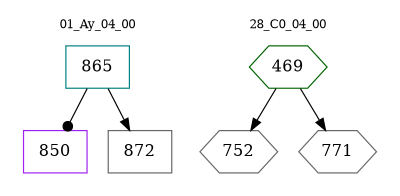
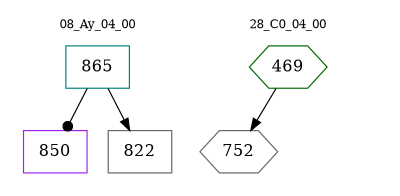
cluster "01_Ay_04_00": label "01_Ay_04_00" -> "08_Ay_04_00"
node "872": label "872" -> "822"
node "771": removed
